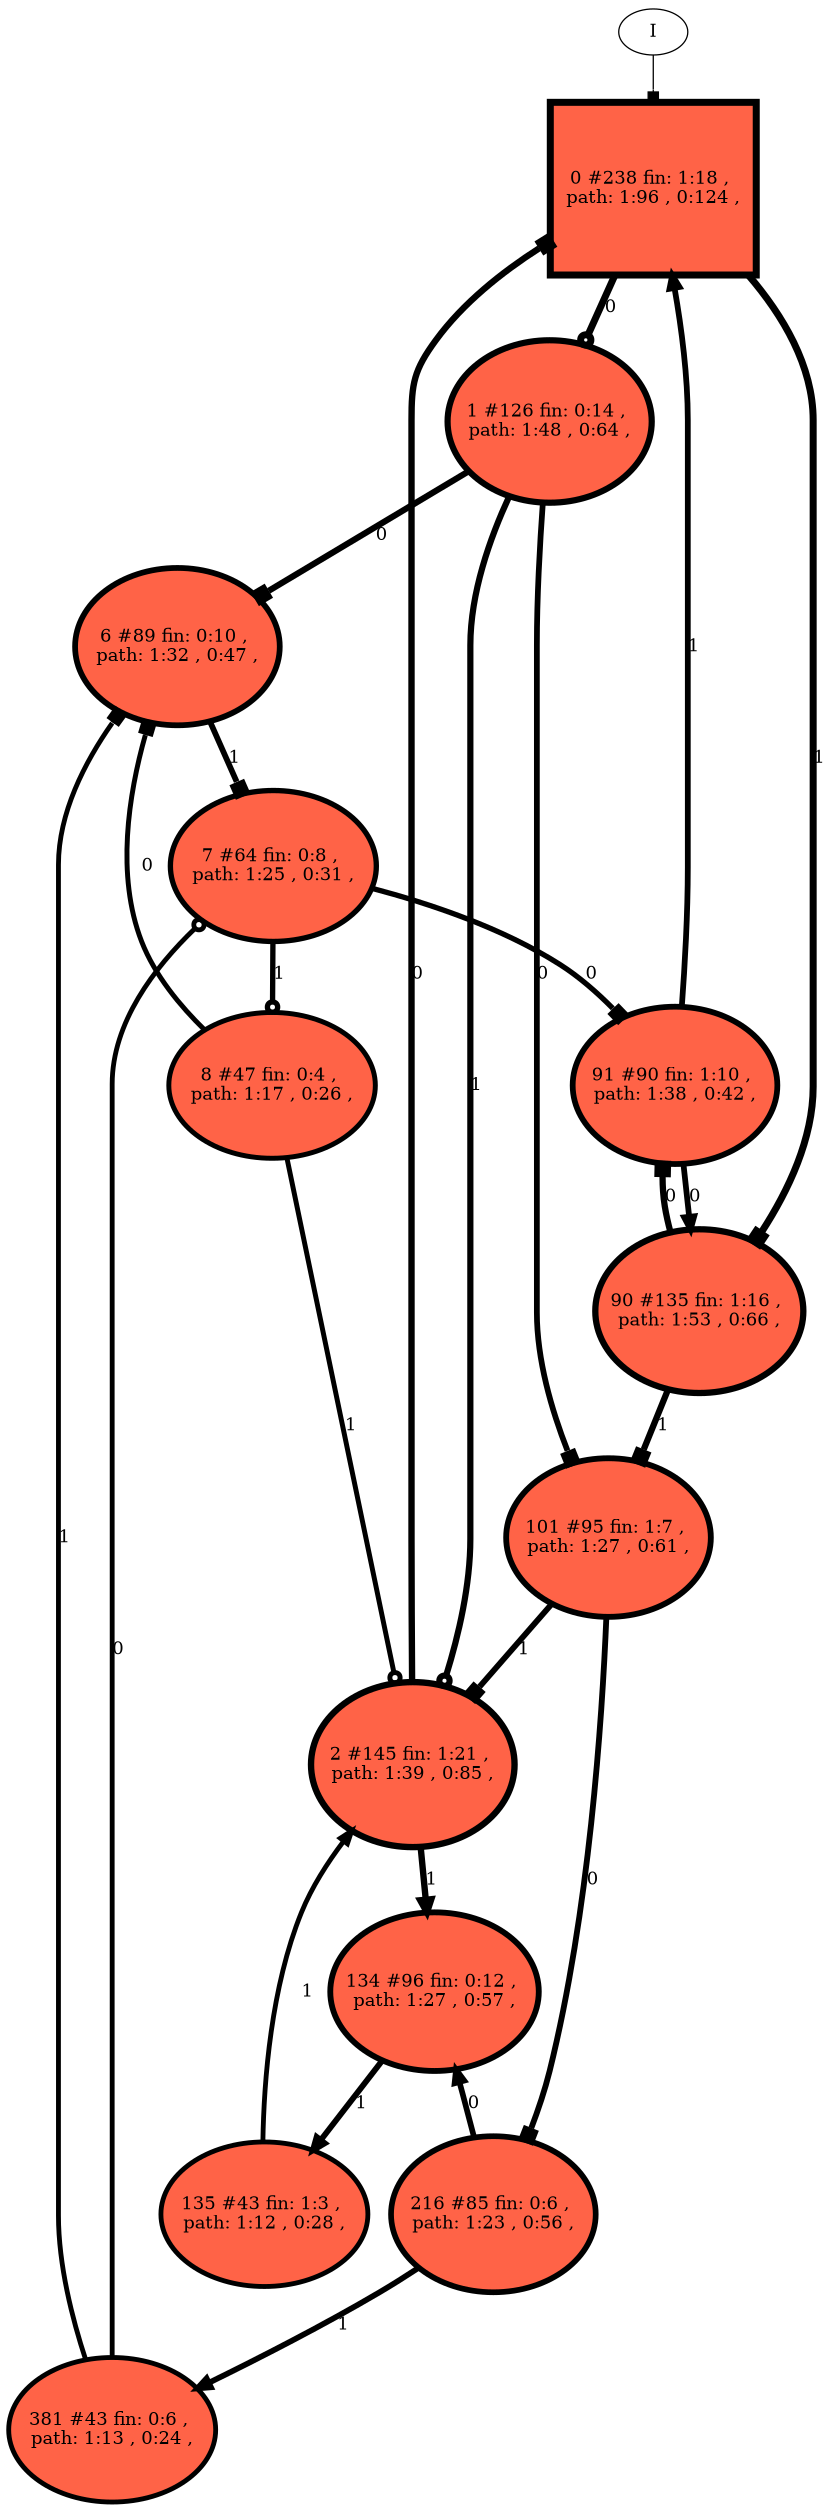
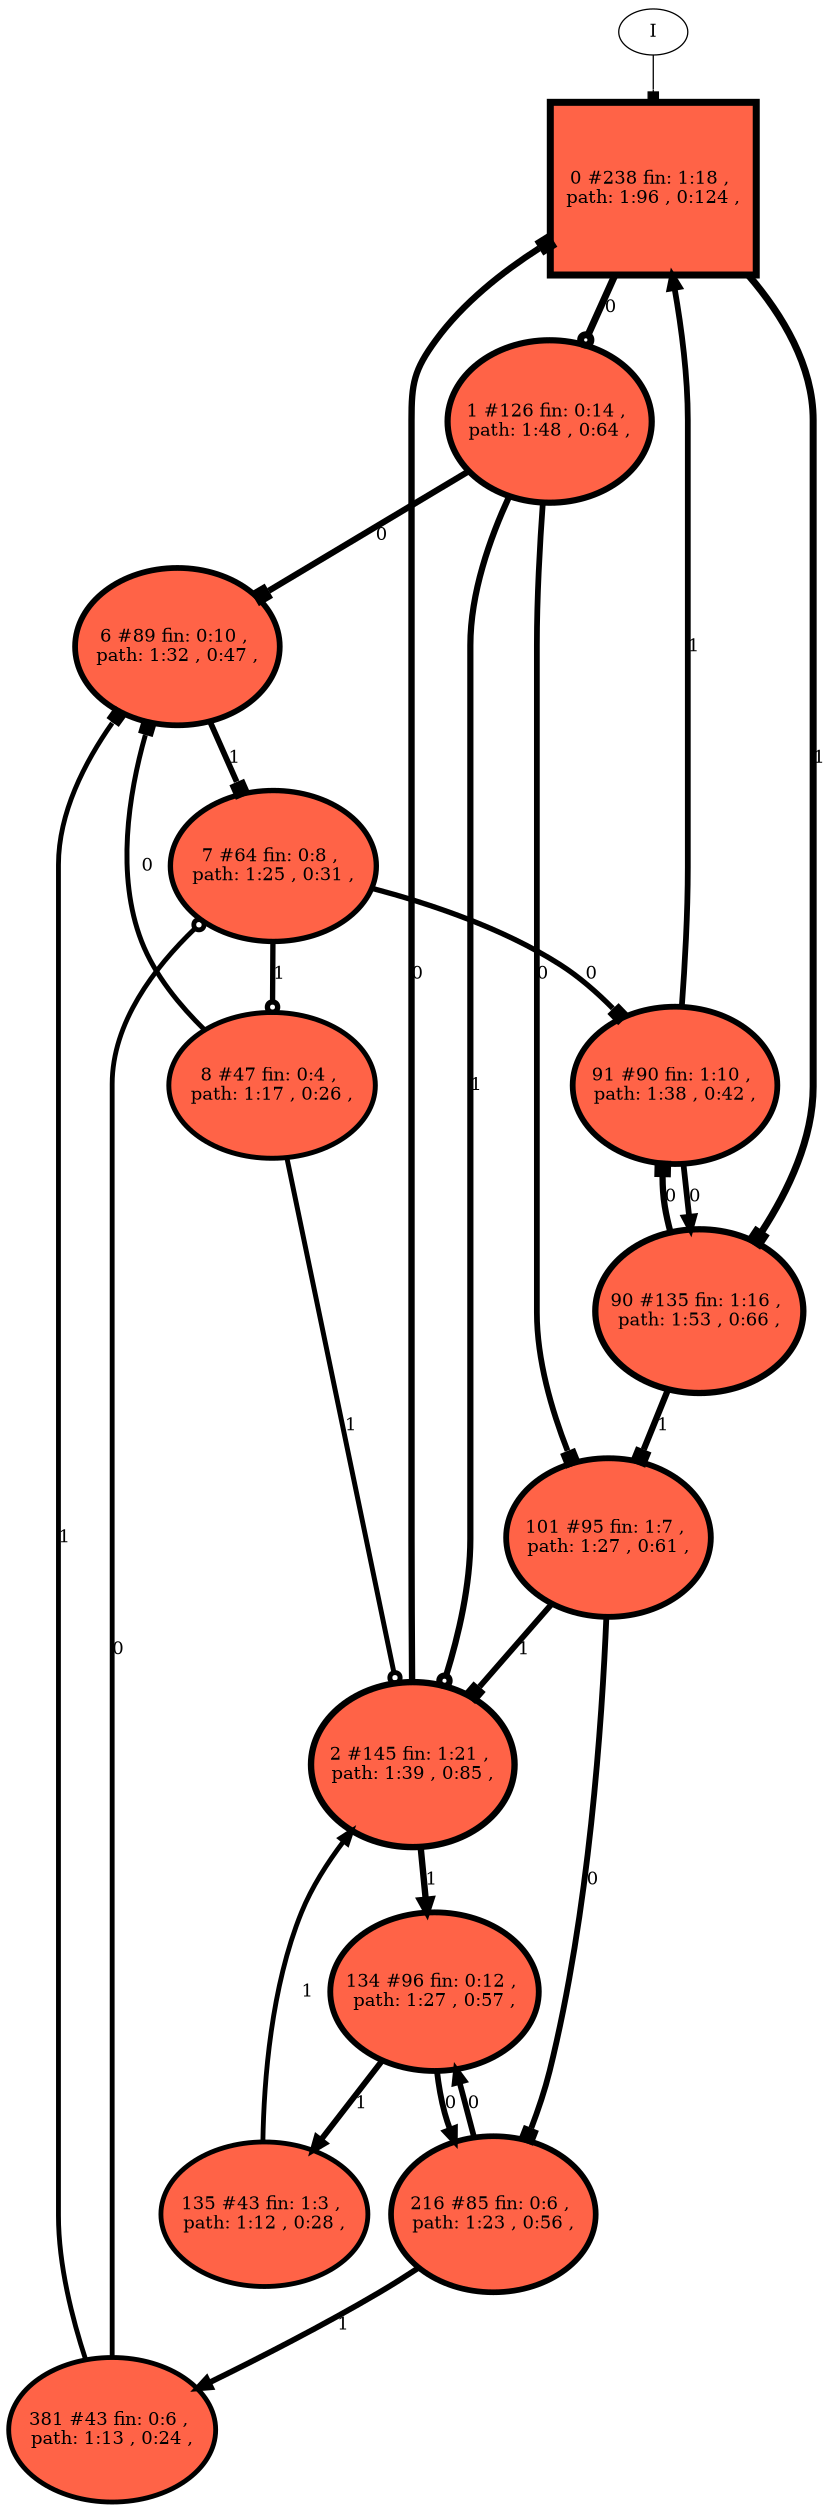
edge "134 #96 fin: 0:12 , path: 1:27 , 0:57 ," -> "216 #85 fin: 0:6 , path: 1:23 , 0:56 ,": added, label "0"
